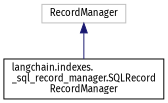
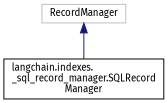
node "langchain.indexes. _sql_record_manager.SQLRecord RecordManager": label "langchain.indexes. _sql_record_manager.SQLRecord RecordManager" -> "langchain.indexes. _sql_record_manager.SQLRecord Manager"
